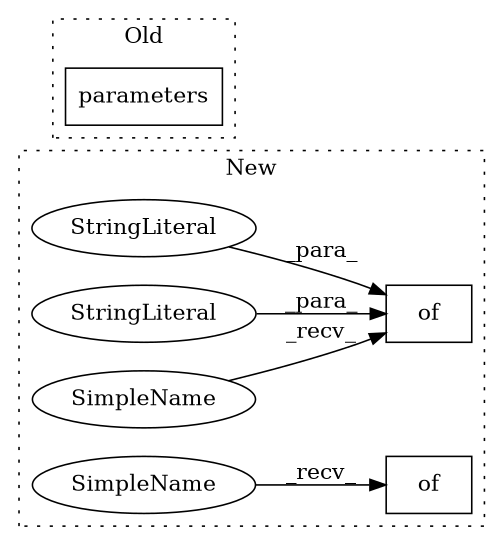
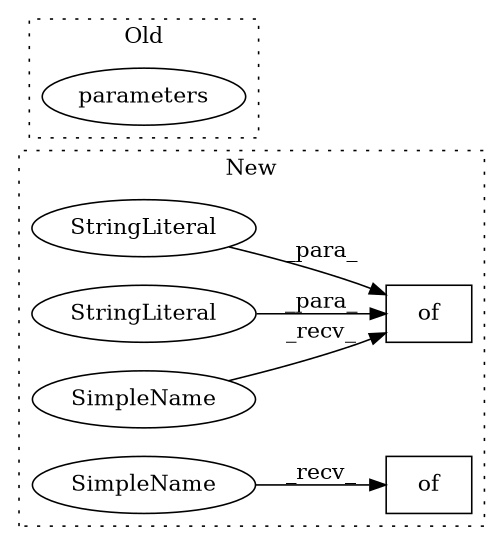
node "parameters": shape box -> ellipse
